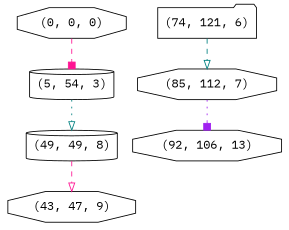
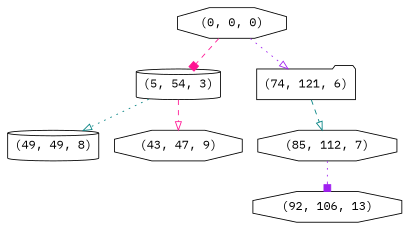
edge "(0, 0, 0)" -> "(74, 121, 6)": added
edge "(49, 49, 8)" -> "(43, 47, 9)": now "(5, 54, 3)" -> "(43, 47, 9)"
